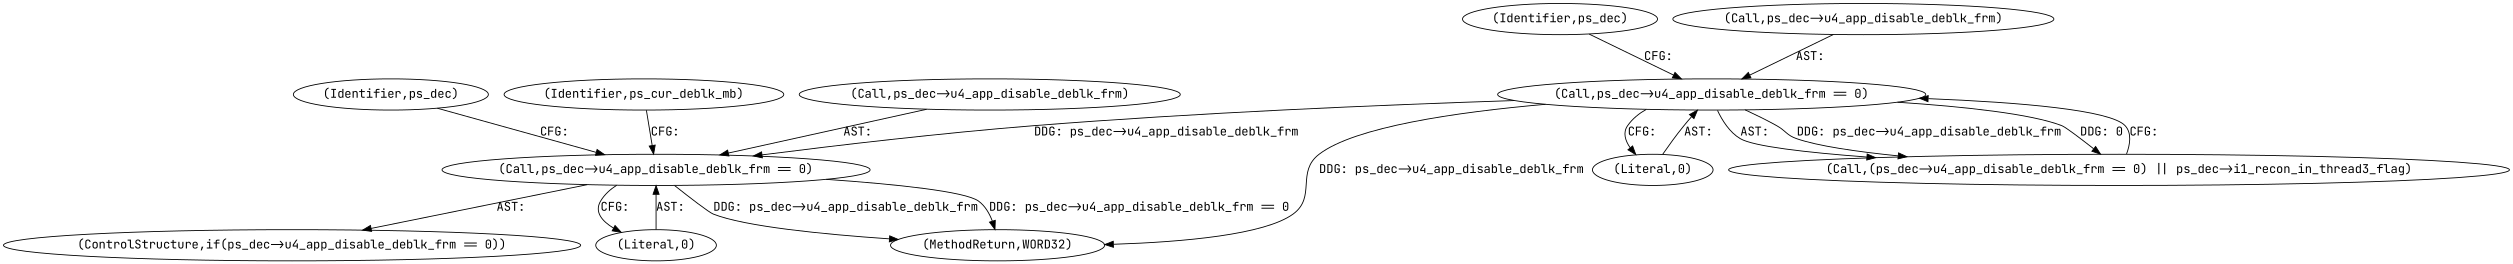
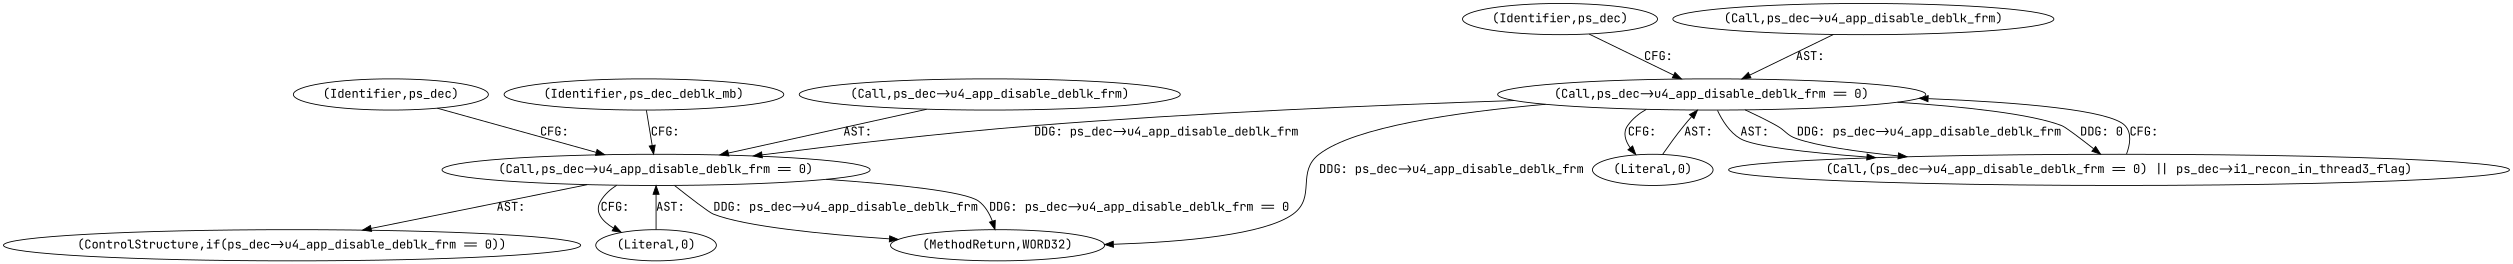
node "(Identifier,ps_cur_deblk_mb)": label "(Identifier,ps_cur_deblk_mb)" -> "(Identifier,ps_dec_deblk_mb)"
